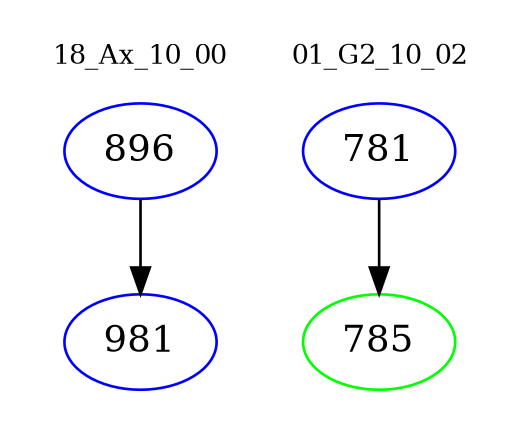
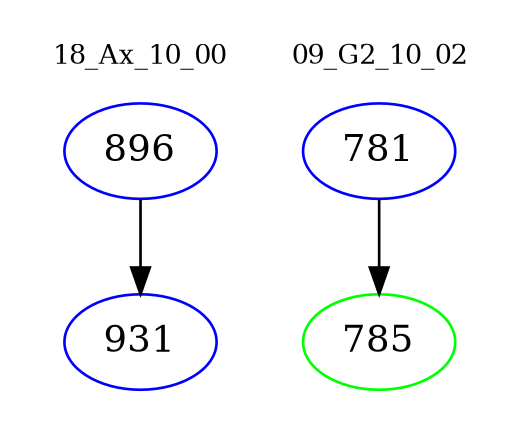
cluster "01_G2_10_02": label "01_G2_10_02" -> "09_G2_10_02"
node "981": label "981" -> "931"
